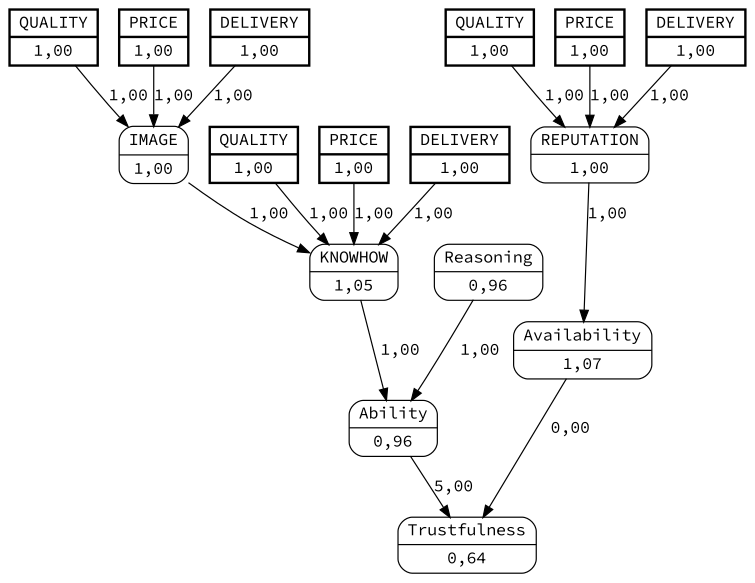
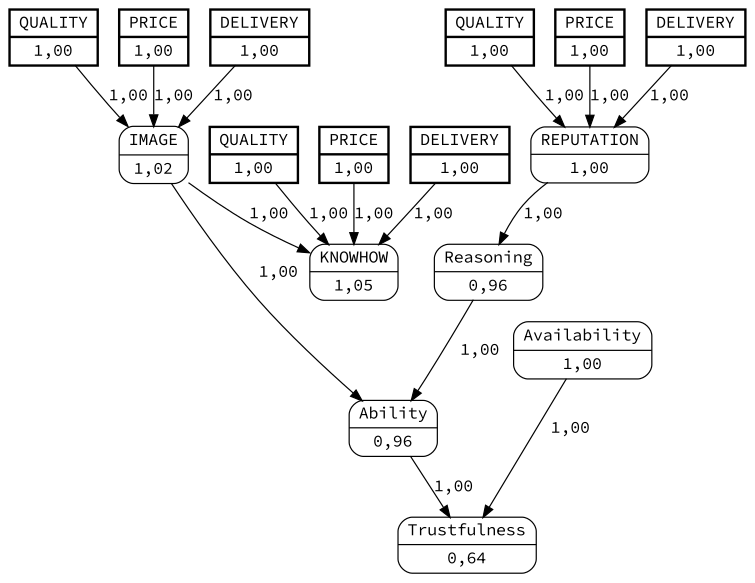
node "IMAGE": text "1,00" -> "1,02"
edge "REPUTATION" -> "Availability": now "REPUTATION" -> "Reasoning"
edge "KNOWHOW" -> "Ability": now "IMAGE" -> "Ability"
node "Availability": text "1,07" -> "1,00"
edge "Availability" -> "Trustfulness": label "0,00" -> "1,00"
edge "Ability" -> "Trustfulness": label "5,00" -> "1,00"
